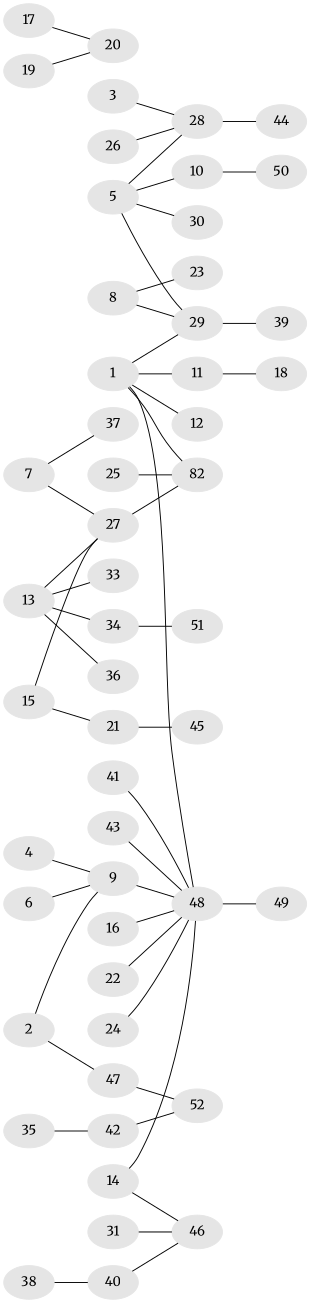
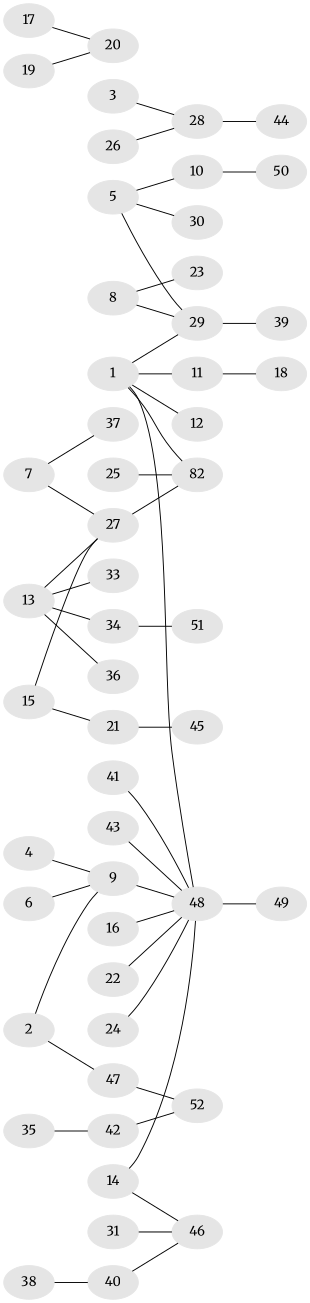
edge "28" -- "5": removed
